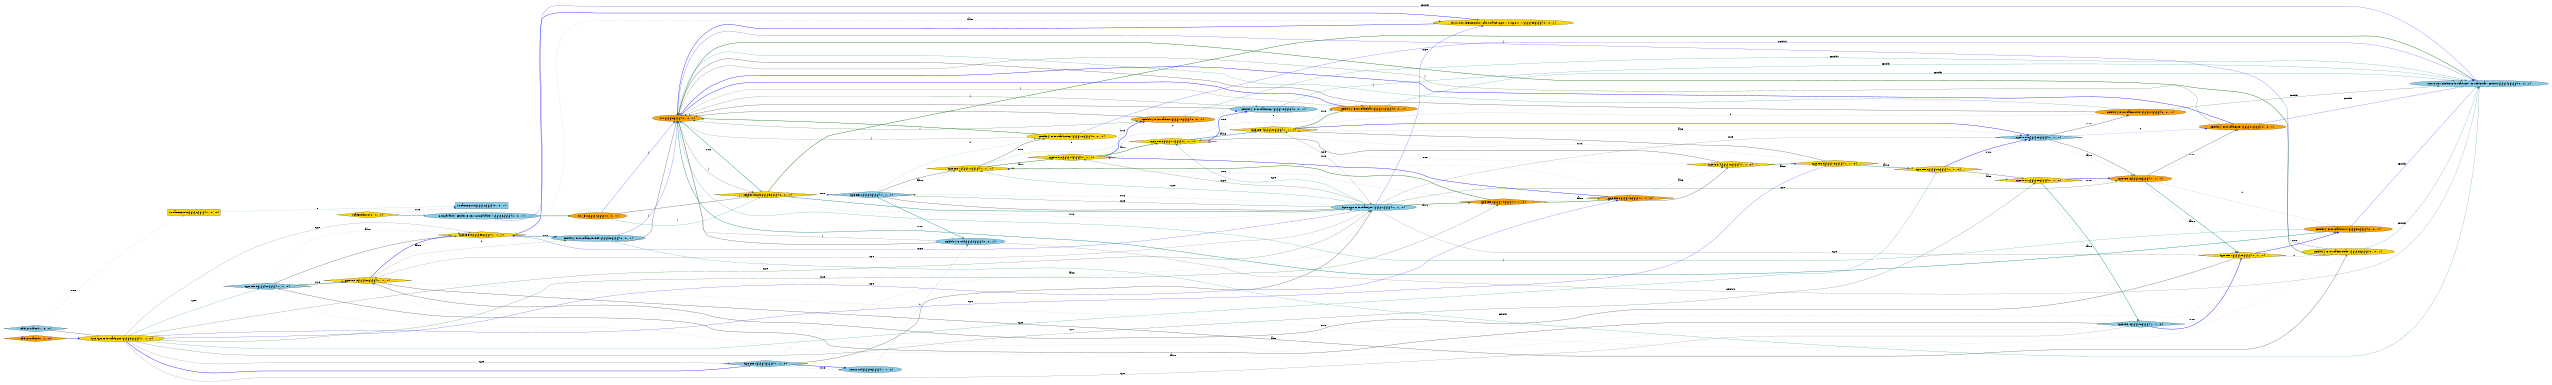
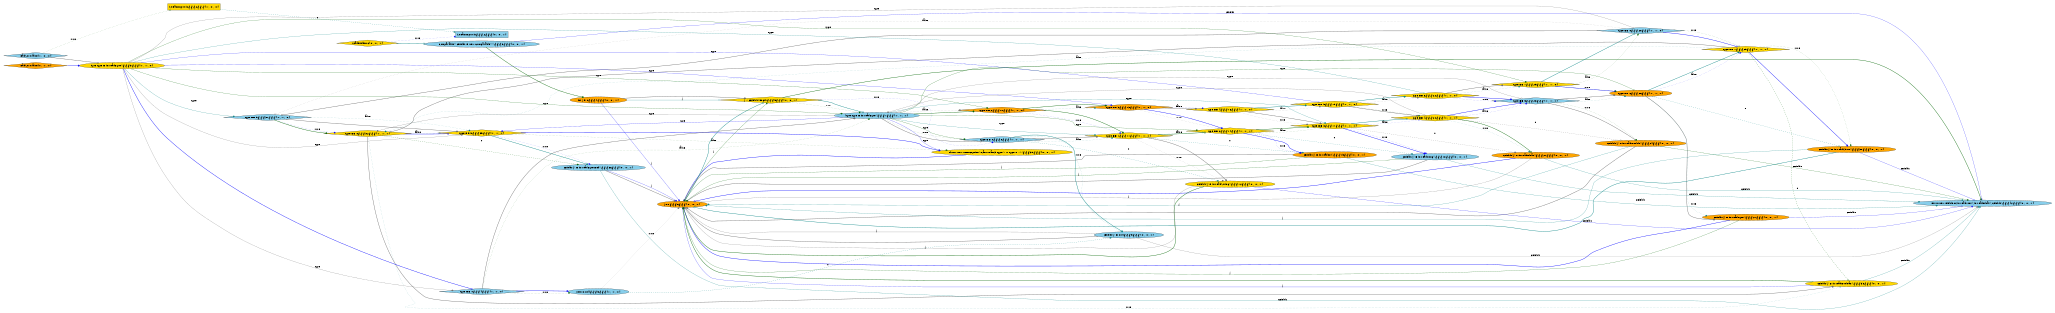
edge "type == 5@@@23@@@['1', '1', '1']" -> "cFields(j( = in.readByte()@@@27@@@['0', '0', '1']": removed, label "0"
edge "j < cFields.length@@@5@@@['0', '0', '1']" -> "j++@@@6@@@['0', '0', '1']": now "return null@@@5@@@['1', '1', '0']" -> "j++@@@6@@@['0', '0', '1']"
edge "byte type = in.readByte()@@@7@@@['1', '1', '1']" -> "type == 7@@@29@@@['1', '1', '1']": removed, label "type"
